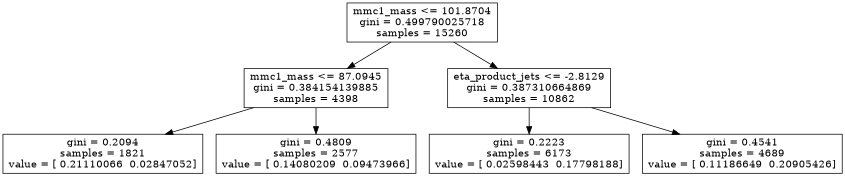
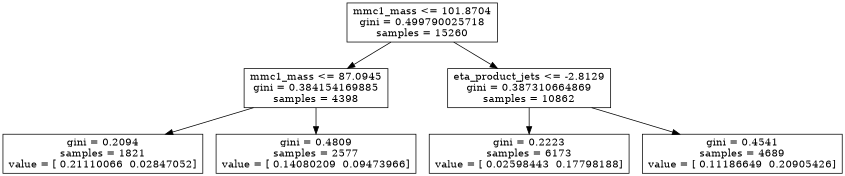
node "mmc1_mass <= 87.0945 gini = 0.384154139885 samples = 4398": label "mmc1_mass <= 87.0945 gini = 0.384154139885 samples = 4398" -> "mmc1_mass <= 87.0945 gini = 0.384154169885 samples = 4398"
